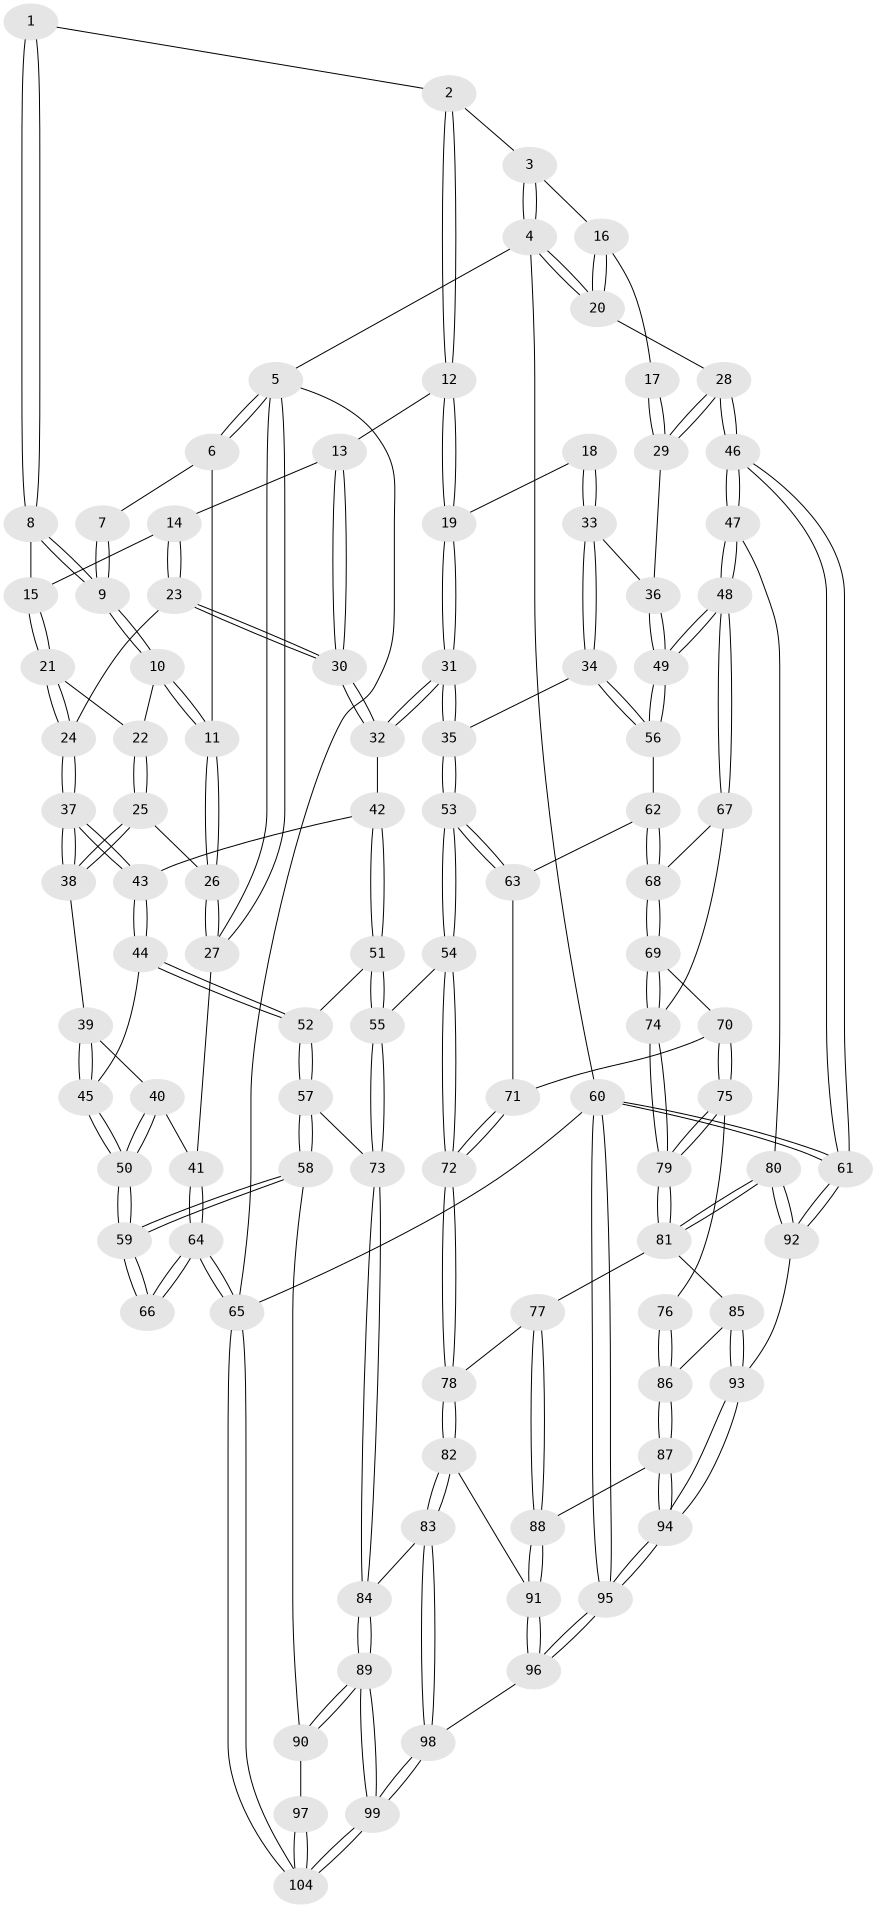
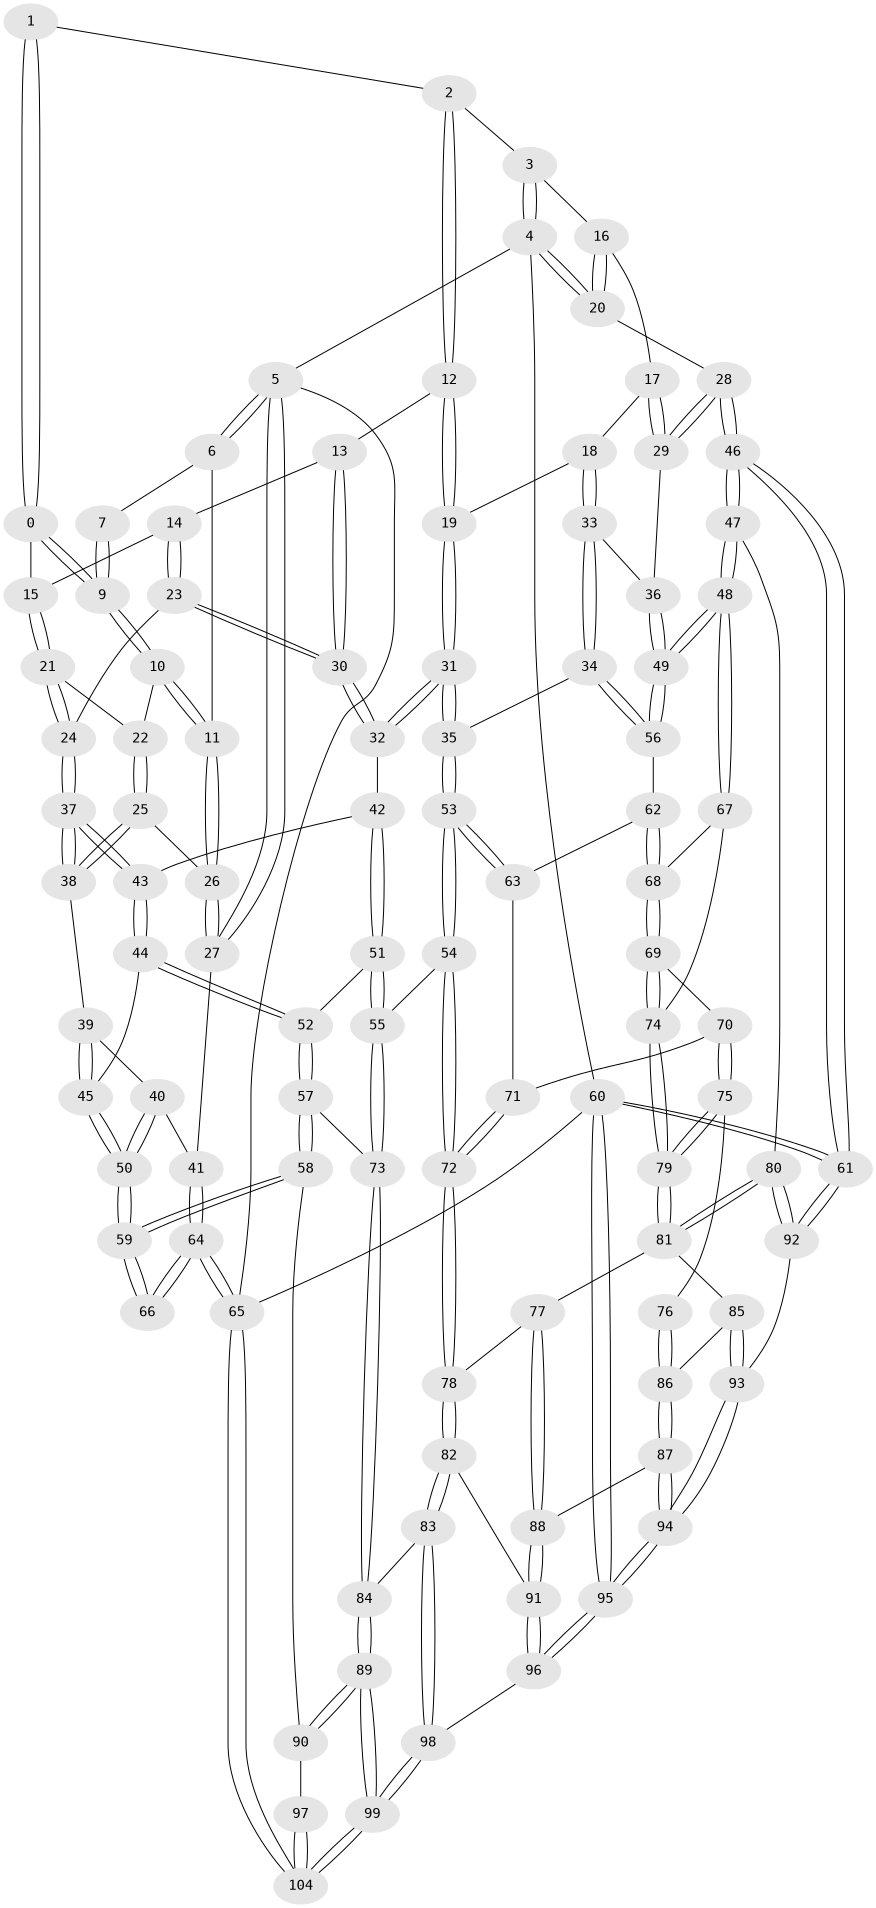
edge "17" -- "18": added
node "8": label "8" -> "0"
